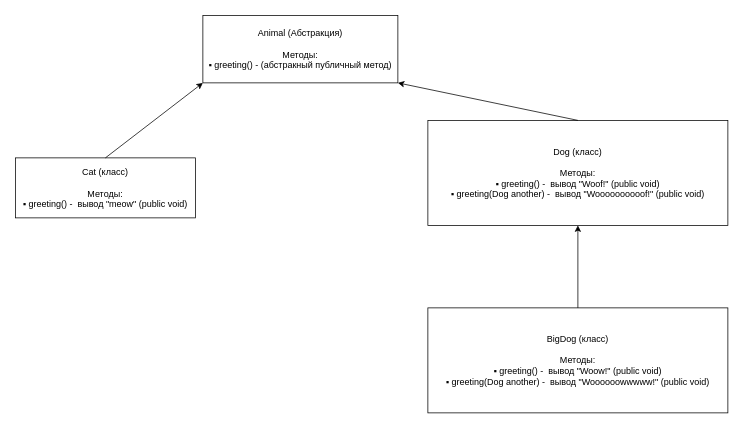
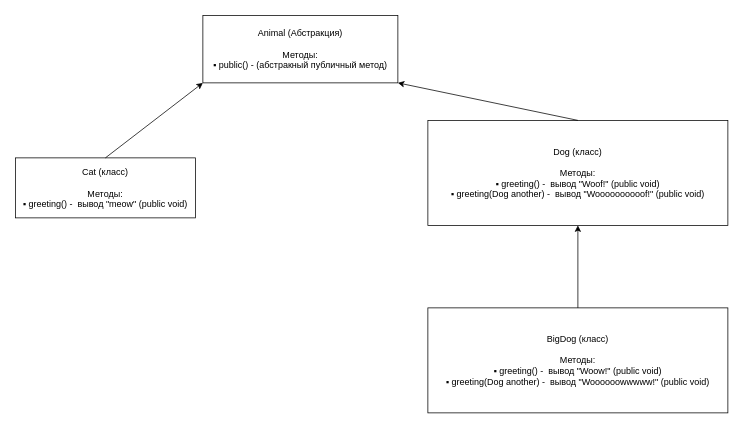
node "Animal (Абстракция) Методы: ▪ greeting() - (абстракный публичный метод)": label "Animal (Абстракция) Методы: ▪ greeting() - (абстракный публичный метод)" -> "Animal (Абстракция) Методы: ▪ public() - (абстракный публичный метод)"
